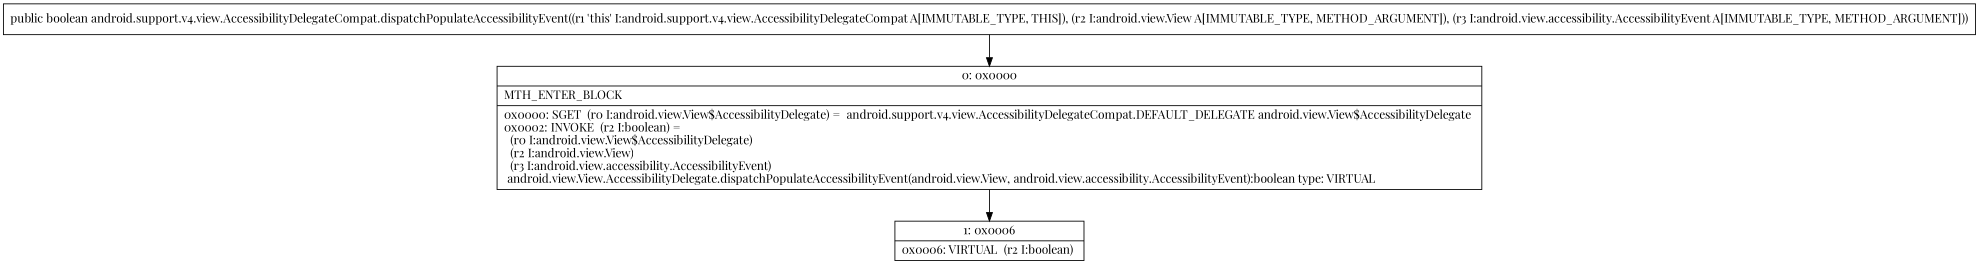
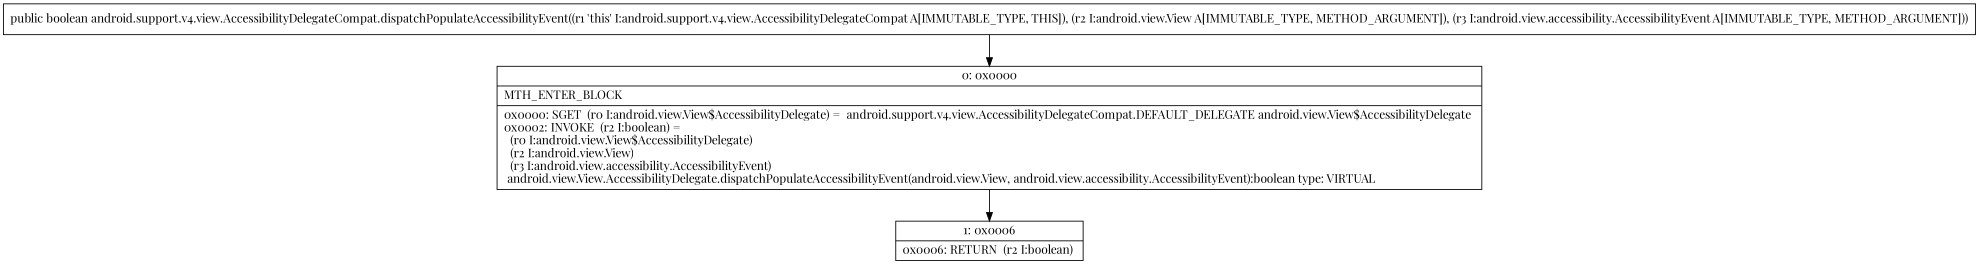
node "1: 0x0006": text "0x0006: VIRTUAL  (r2 I:boolean)" -> "0x0006: RETURN  (r2 I:boolean)"
